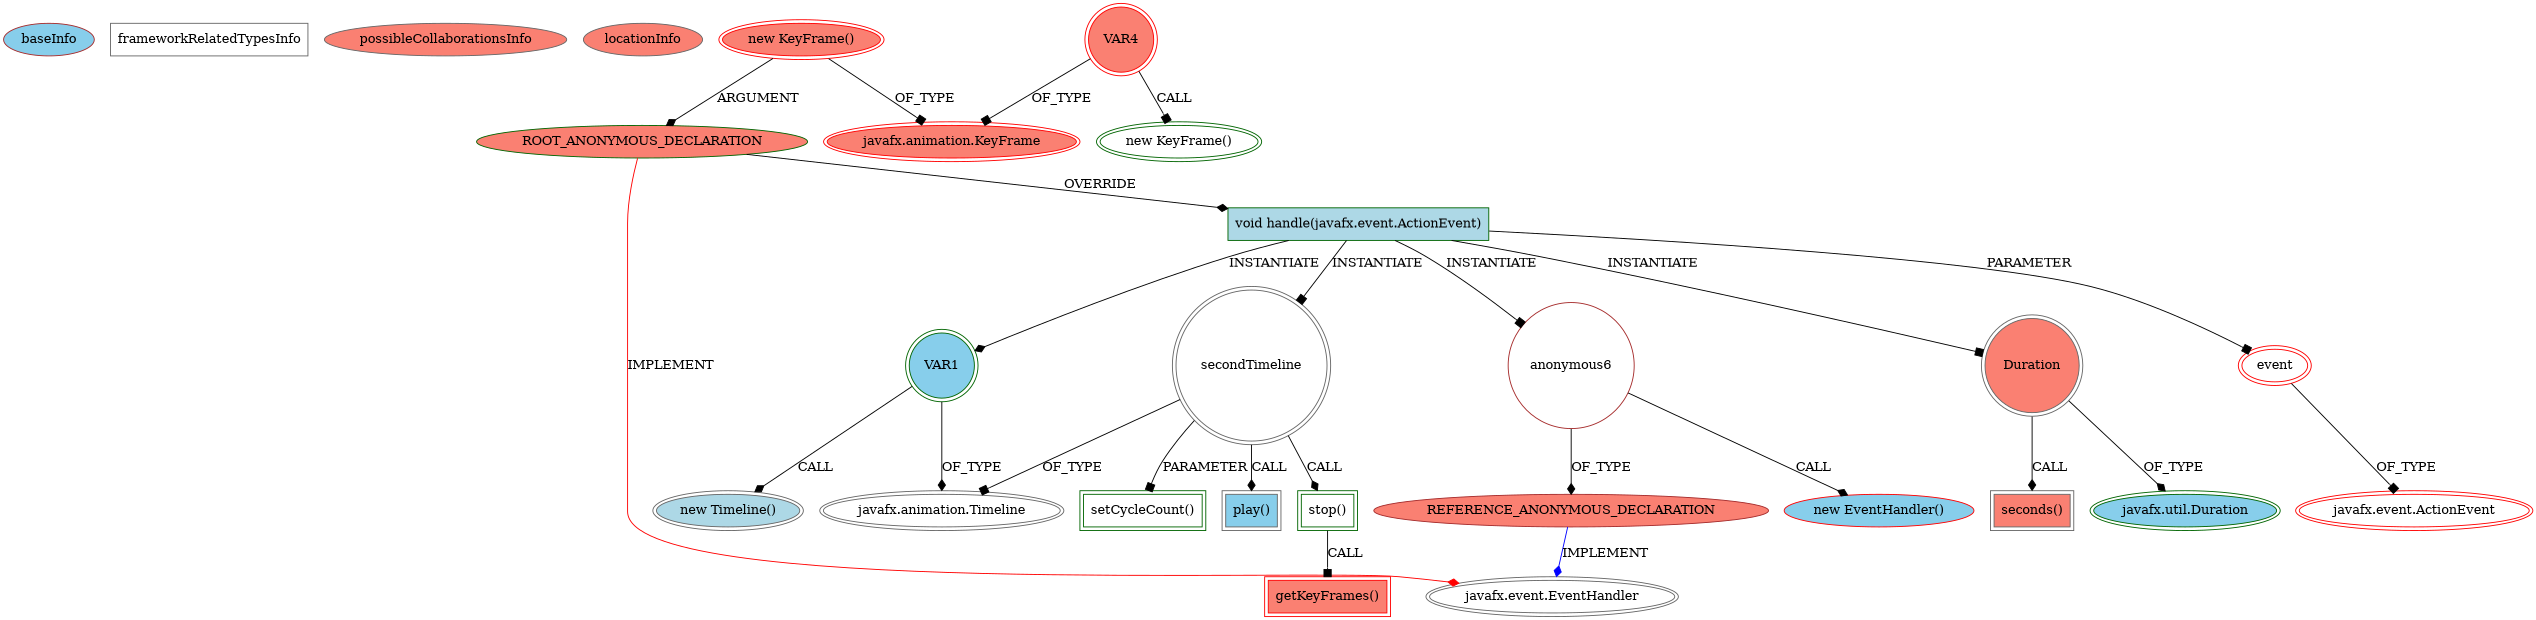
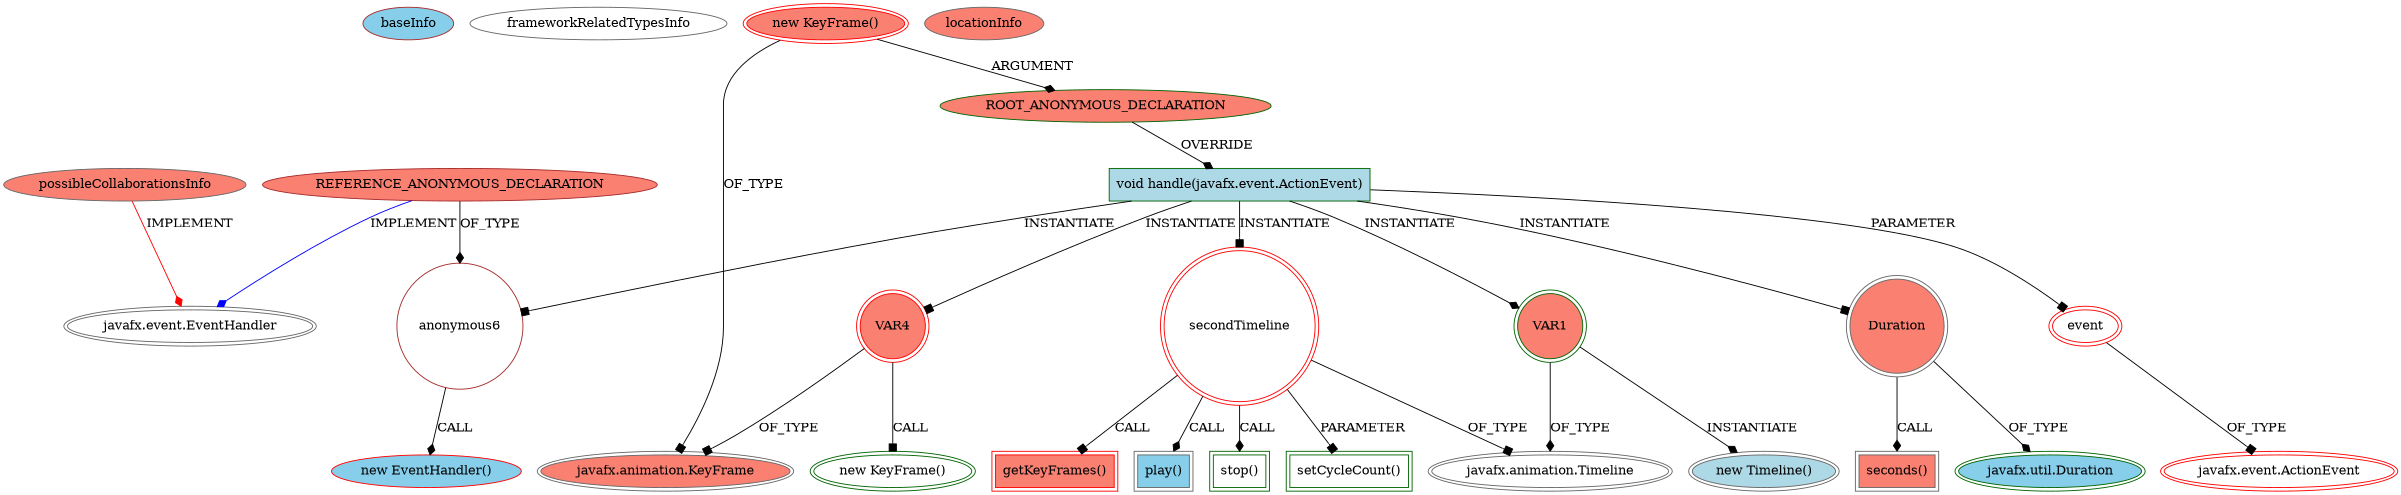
node "frameworkRelatedTypesInfo": shape box -> ellipse
node "javafx.animation.KeyFrame": color red -> gray40
edge "void handle(javafx.event.ActionEvent)" -> "VAR4": added, label "INSTANTIATE"
node "VAR1": fillcolor skyblue -> salmon
node "secondTimeline": color gray40 -> red
edge "anonymous6" -> "REFERENCE_ANONYMOUS_DECLARATION": reversed
edge "VAR1" -> "new Timeline()": label "CALL" -> "INSTANTIATE"
edge "stop()" -> "getKeyFrames()": now "secondTimeline" -> "getKeyFrames()"
edge "ROOT_ANONYMOUS_DECLARATION" -> "javafx.event.EventHandler": now "possibleCollaborationsInfo" -> "javafx.event.EventHandler"
